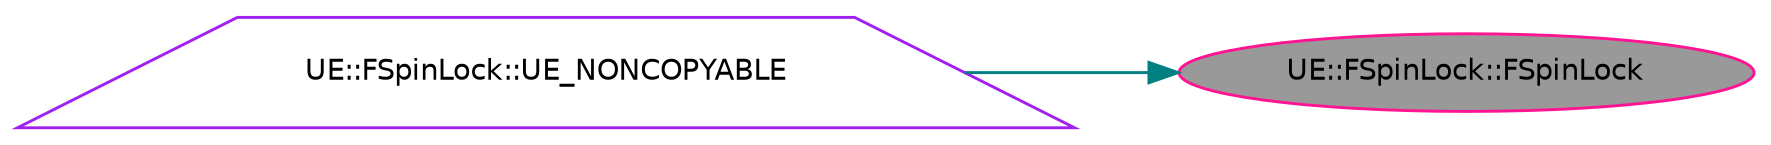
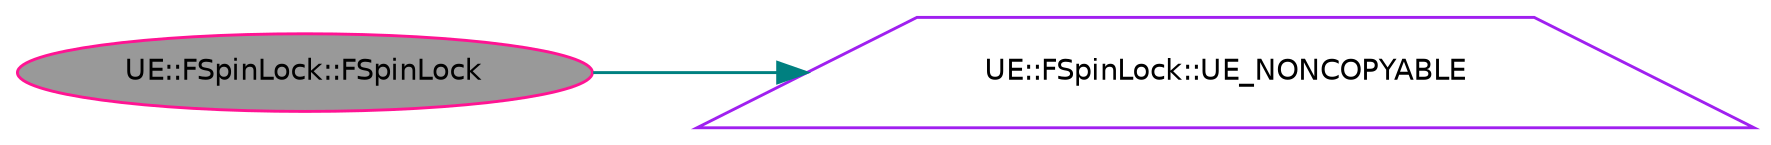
edge "UE::FSpinLock::UE_NONCOPYABLE" -> "UE::FSpinLock::FSpinLock": reversed
